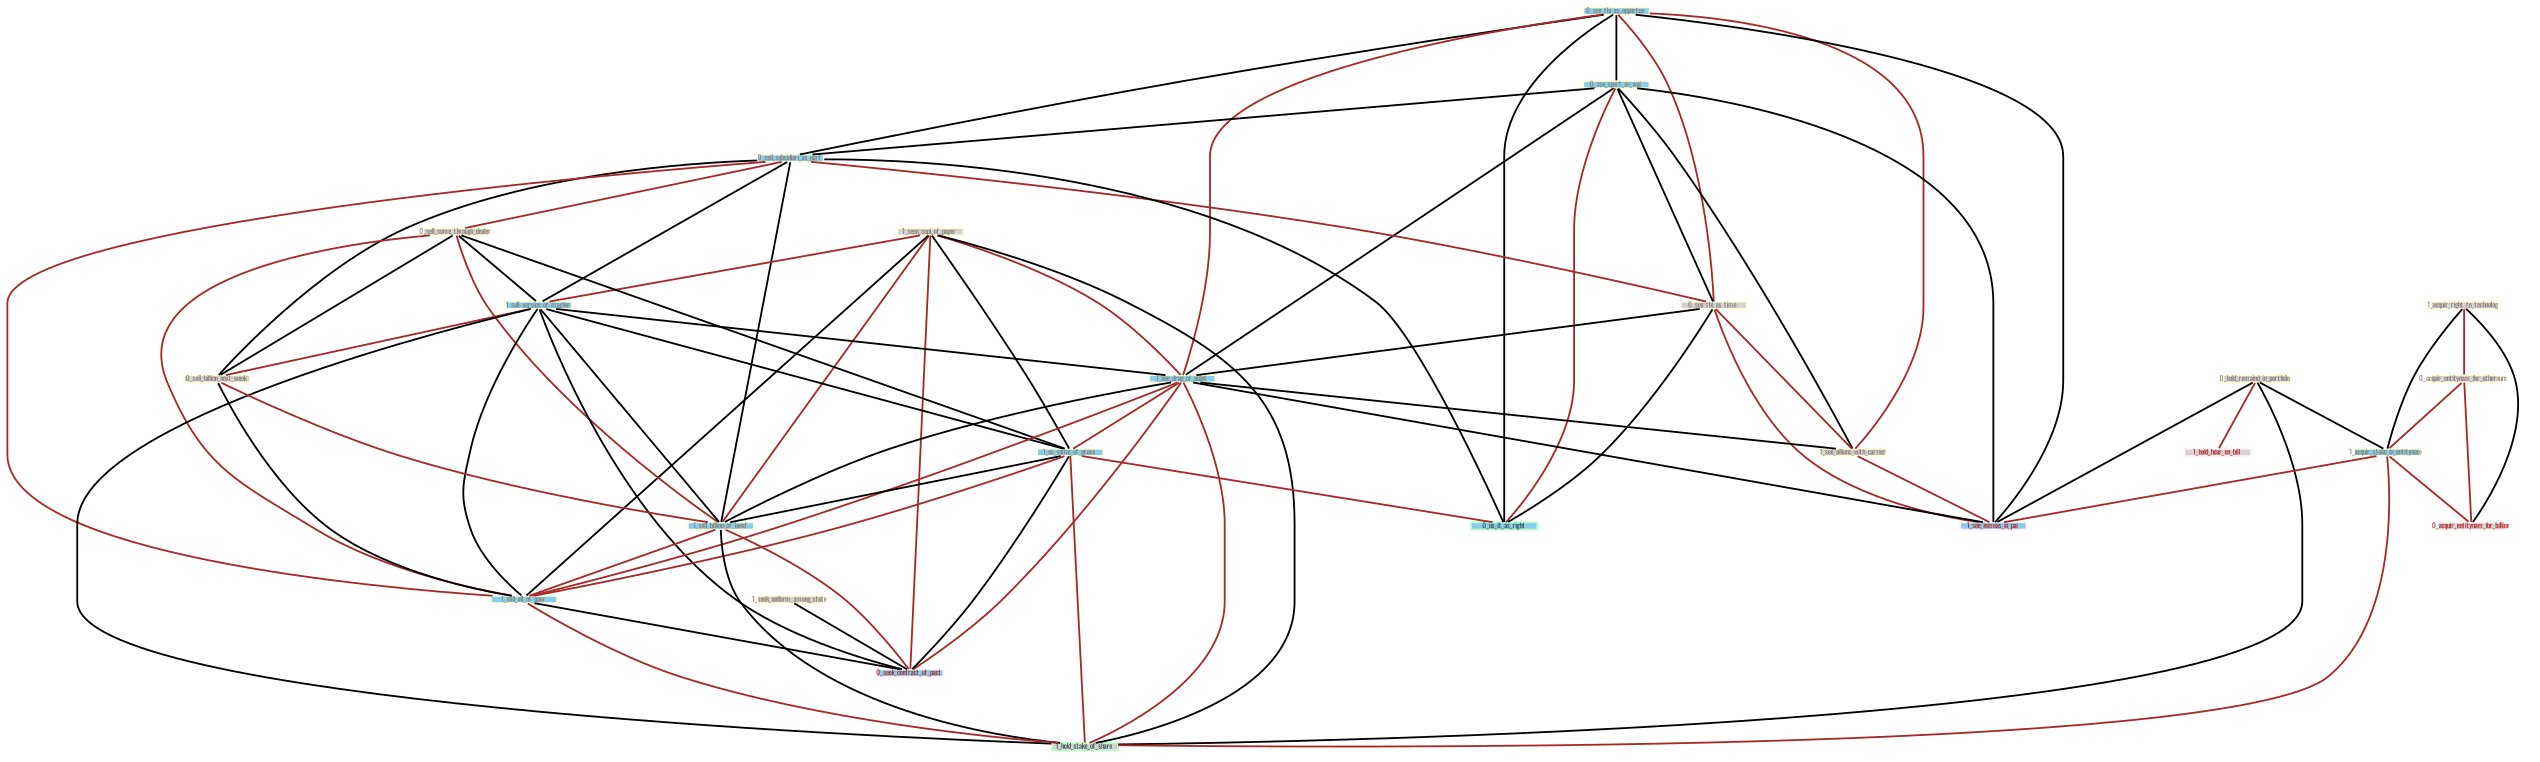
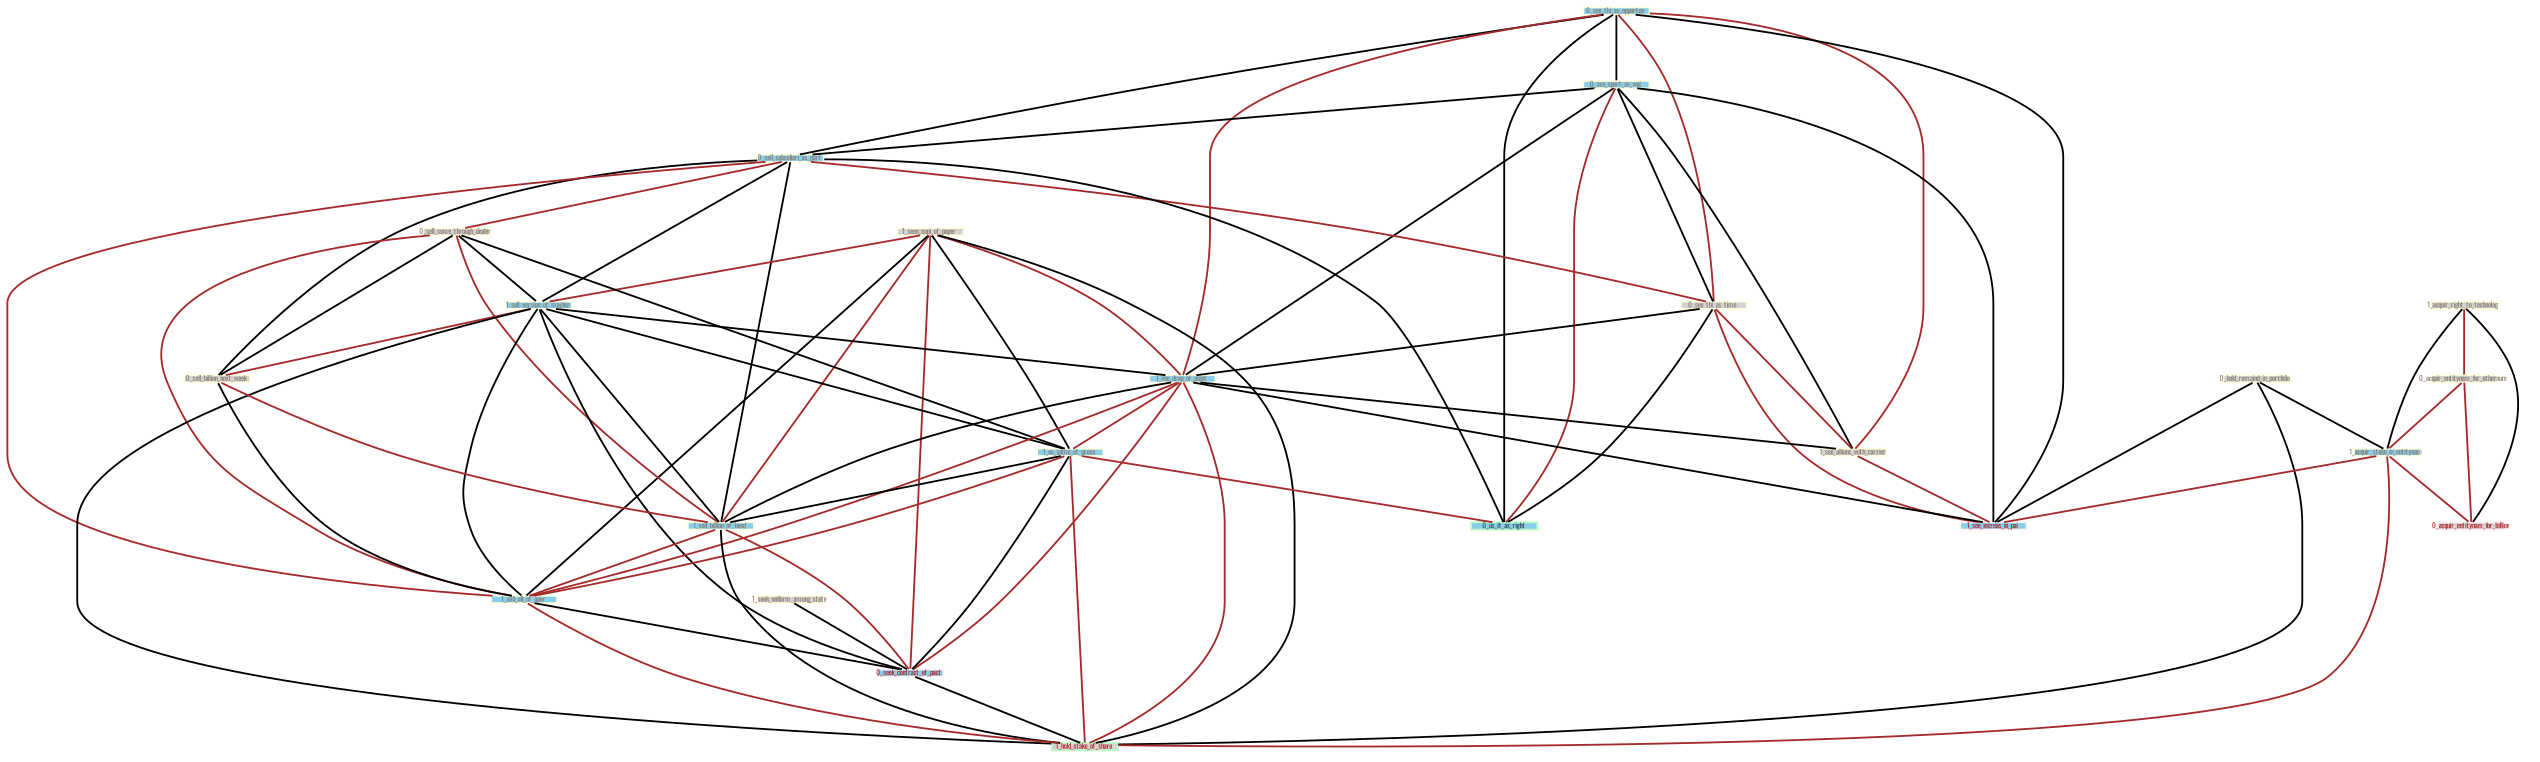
node "1_hold_hear_on_bill": removed
edge "0_seek_contract_of_pact" -- "1_hold_stake_of_share": added
node "1_hold_stake_of_share": fontcolor #2f4f4f -> #b22222
